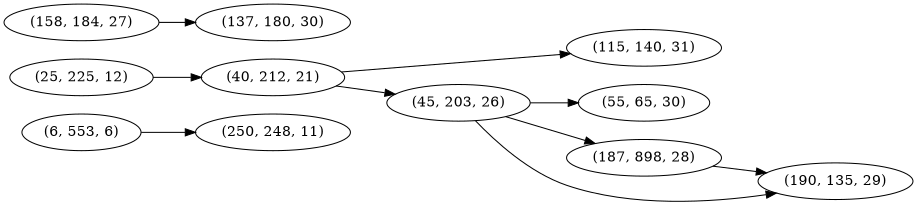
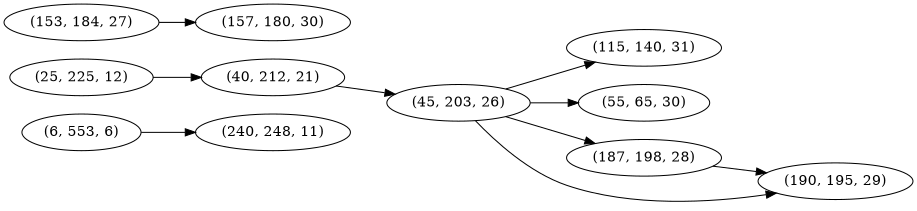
node "(158, 184, 27)": label "(158, 184, 27)" -> "(153, 184, 27)"
node "(137, 180, 30)": label "(137, 180, 30)" -> "(157, 180, 30)"
edge "(40, 212, 21)" -> "(115, 140, 31)": now "(45, 203, 26)" -> "(115, 140, 31)"
node "(250, 248, 11)": label "(250, 248, 11)" -> "(240, 248, 11)"
node "(187, 898, 28)": label "(187, 898, 28)" -> "(187, 198, 28)"
node "(190, 135, 29)": label "(190, 135, 29)" -> "(190, 195, 29)"
